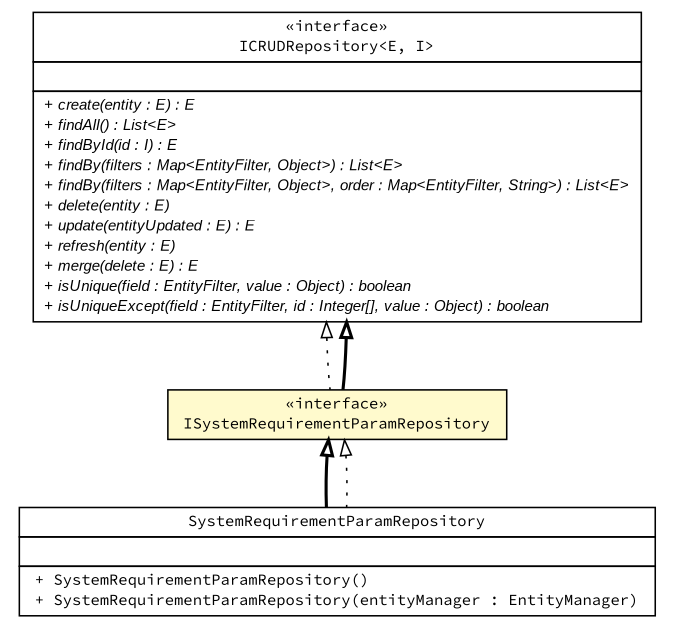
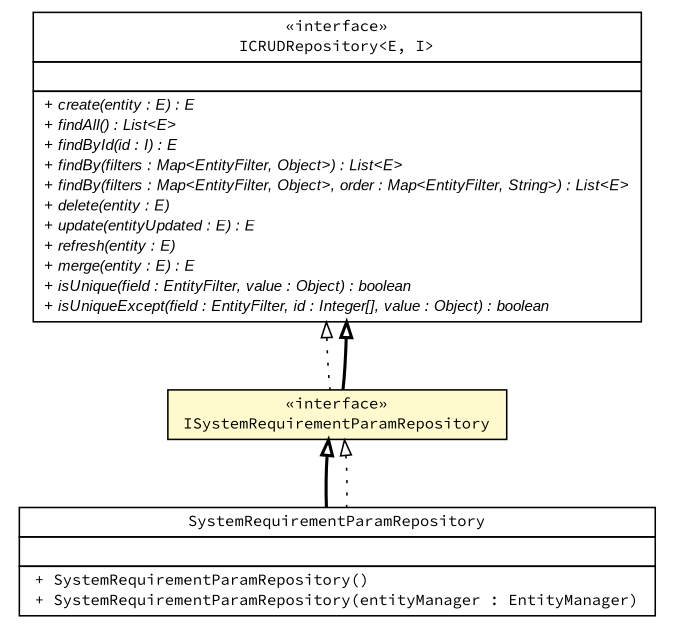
node "ICRUDRepository<E, I>": text "+ merge(delete : E) : E" -> "+ merge(entity : E) : E"
